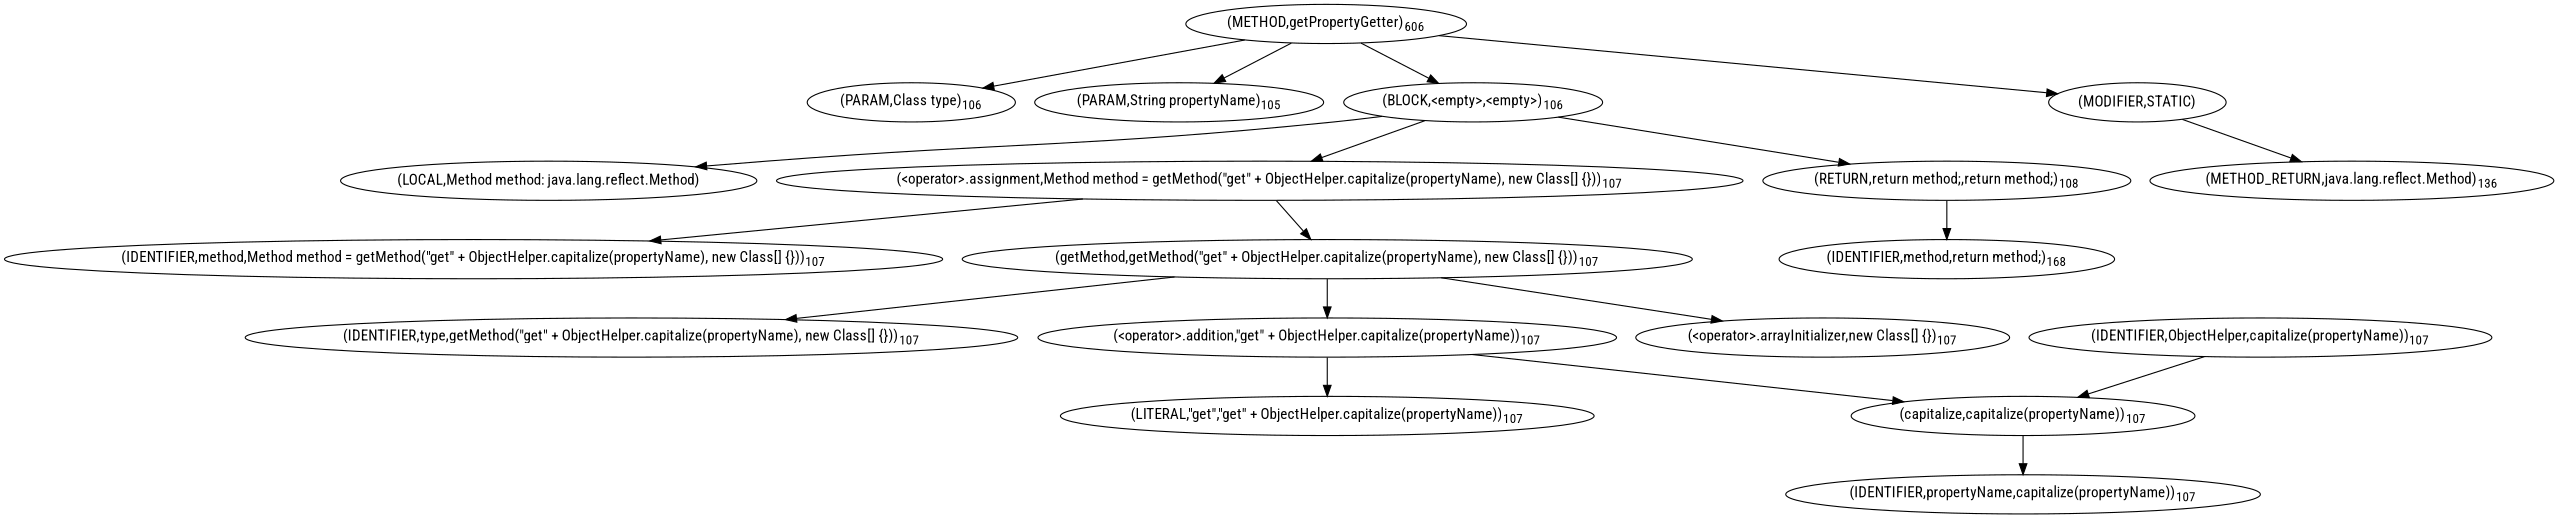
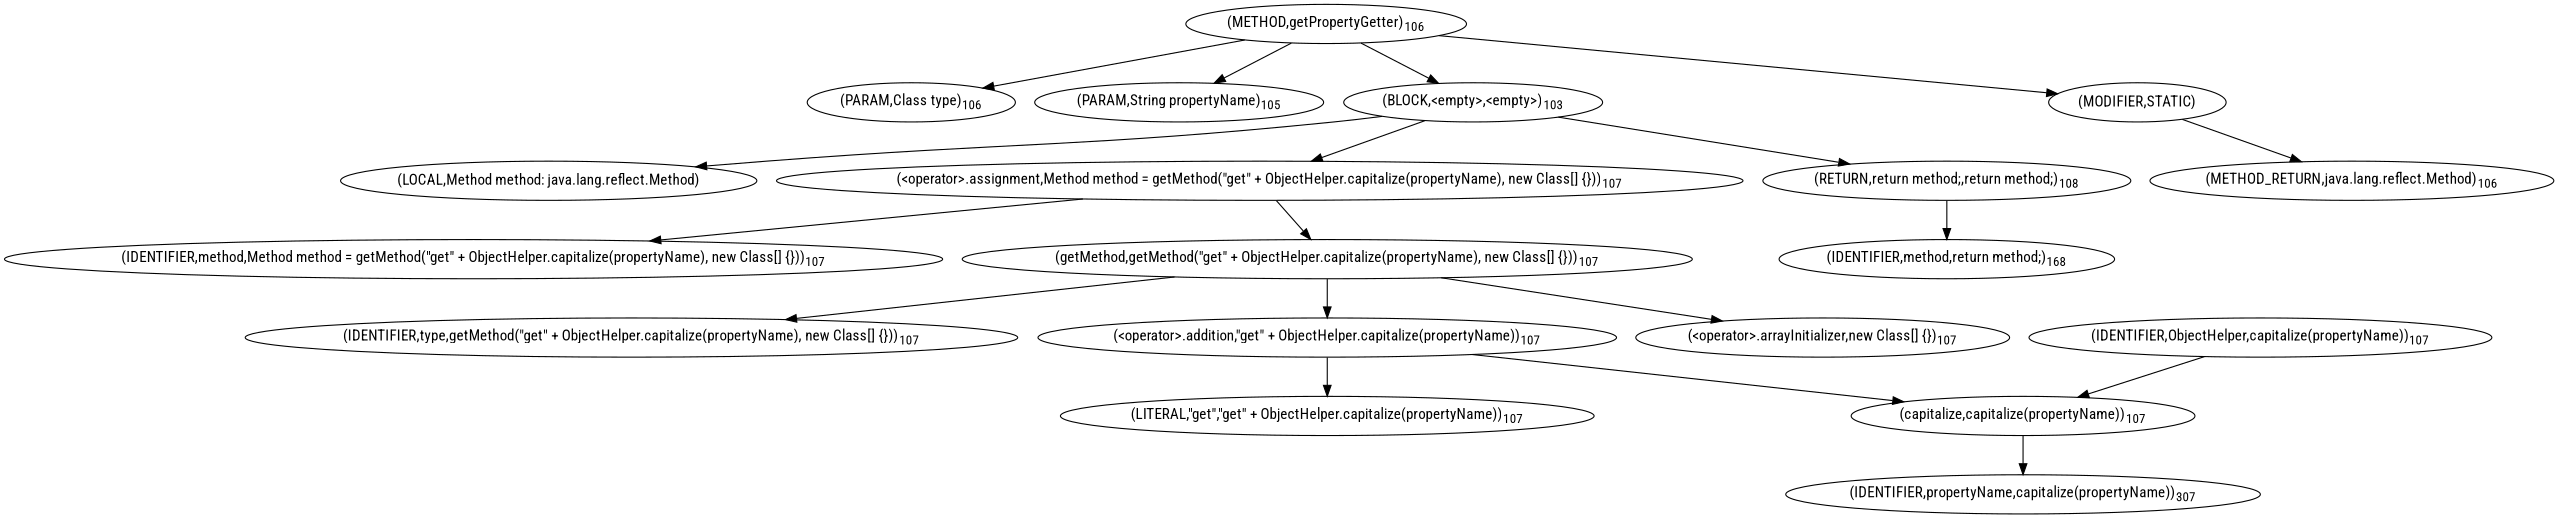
node "(METHOD,getPropertyGetter)": text "606" -> "106"
node "(BLOCK,<empty>,<empty>)": text "106" -> "103"
node "(METHOD_RETURN,java.lang.reflect.Method)": text "136" -> "106"
node "(IDENTIFIER,propertyName,capitalize(propertyName))": text "107" -> "307"
